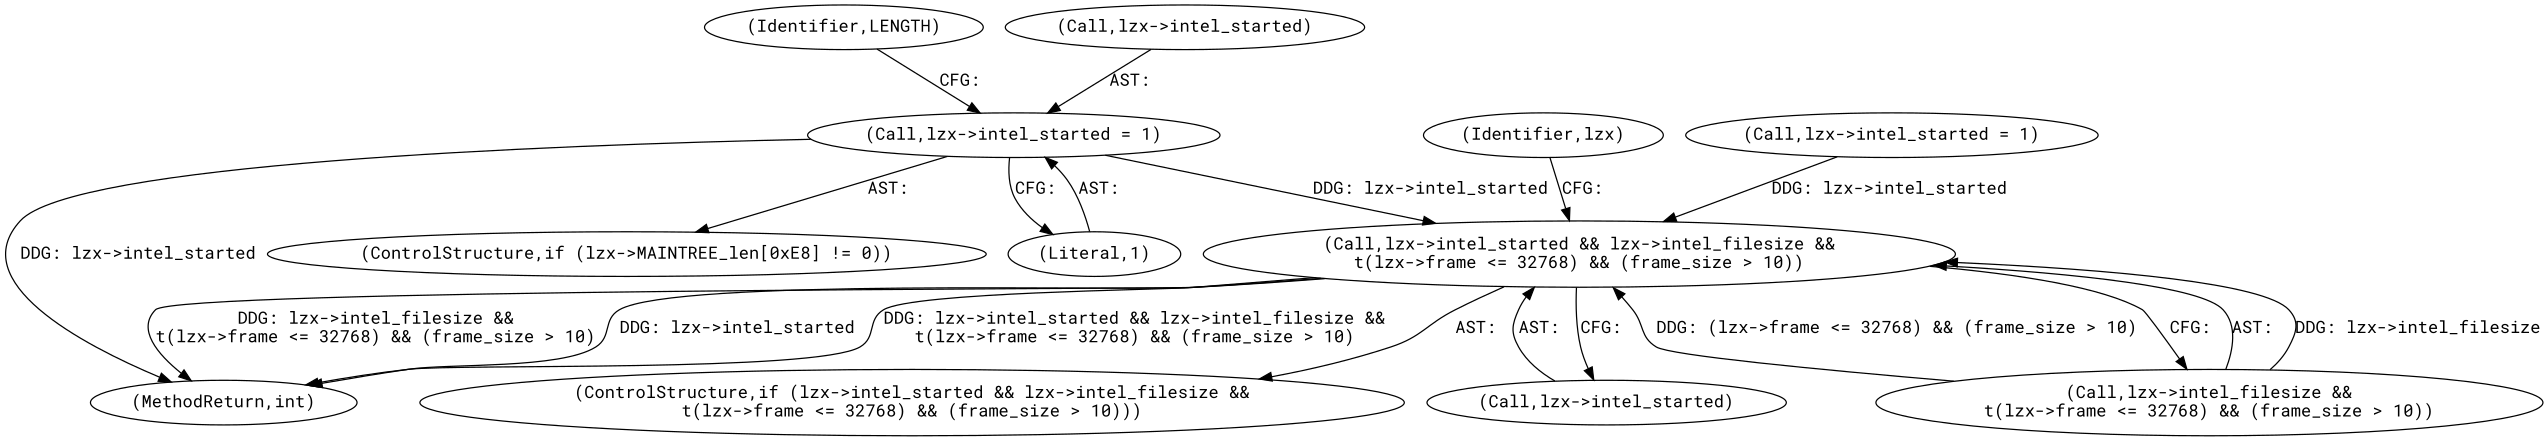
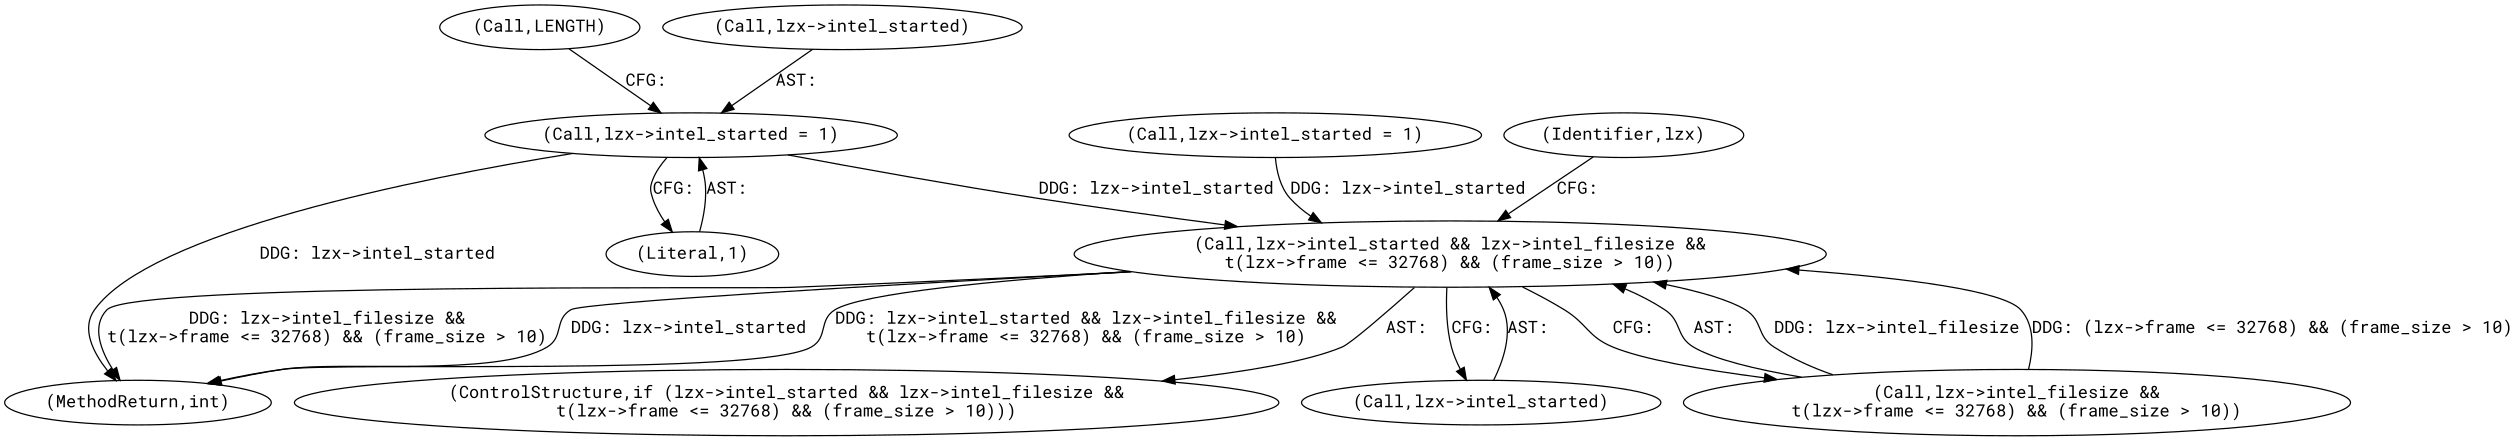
node "(Identifier,LENGTH)": label "(Identifier,LENGTH)" -> "(Call,LENGTH)"
node "(ControlStructure,if (lzx->MAINTREE_len[0xE8] != 0))": removed
